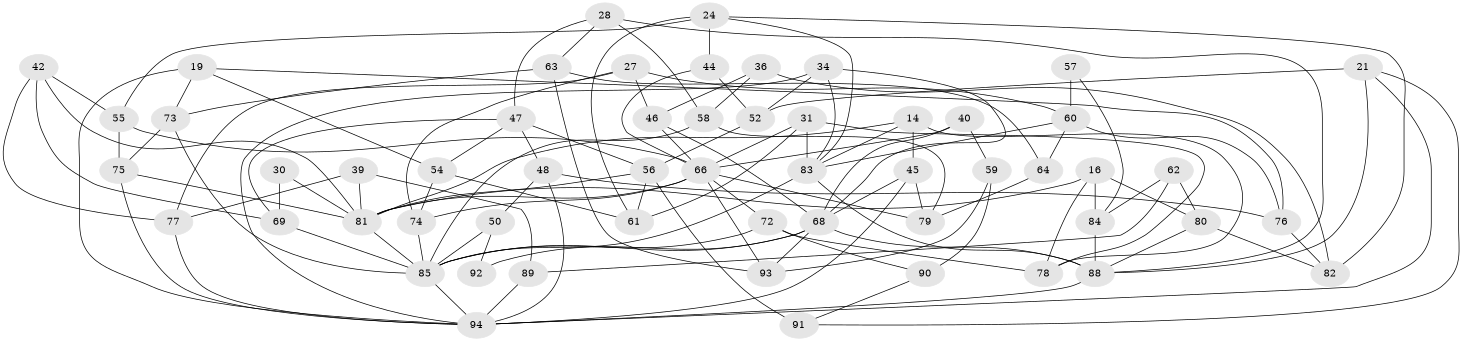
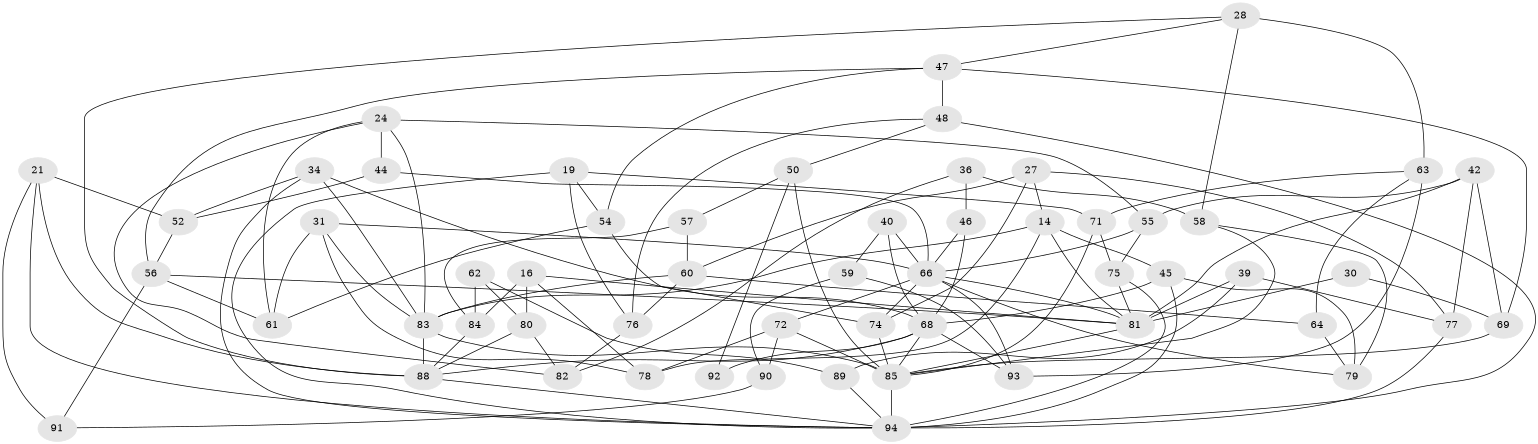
edge "27" -- "46": now "27" -- "14"
node "73": label "73" -> "71"
edge "50" -- "57": added
